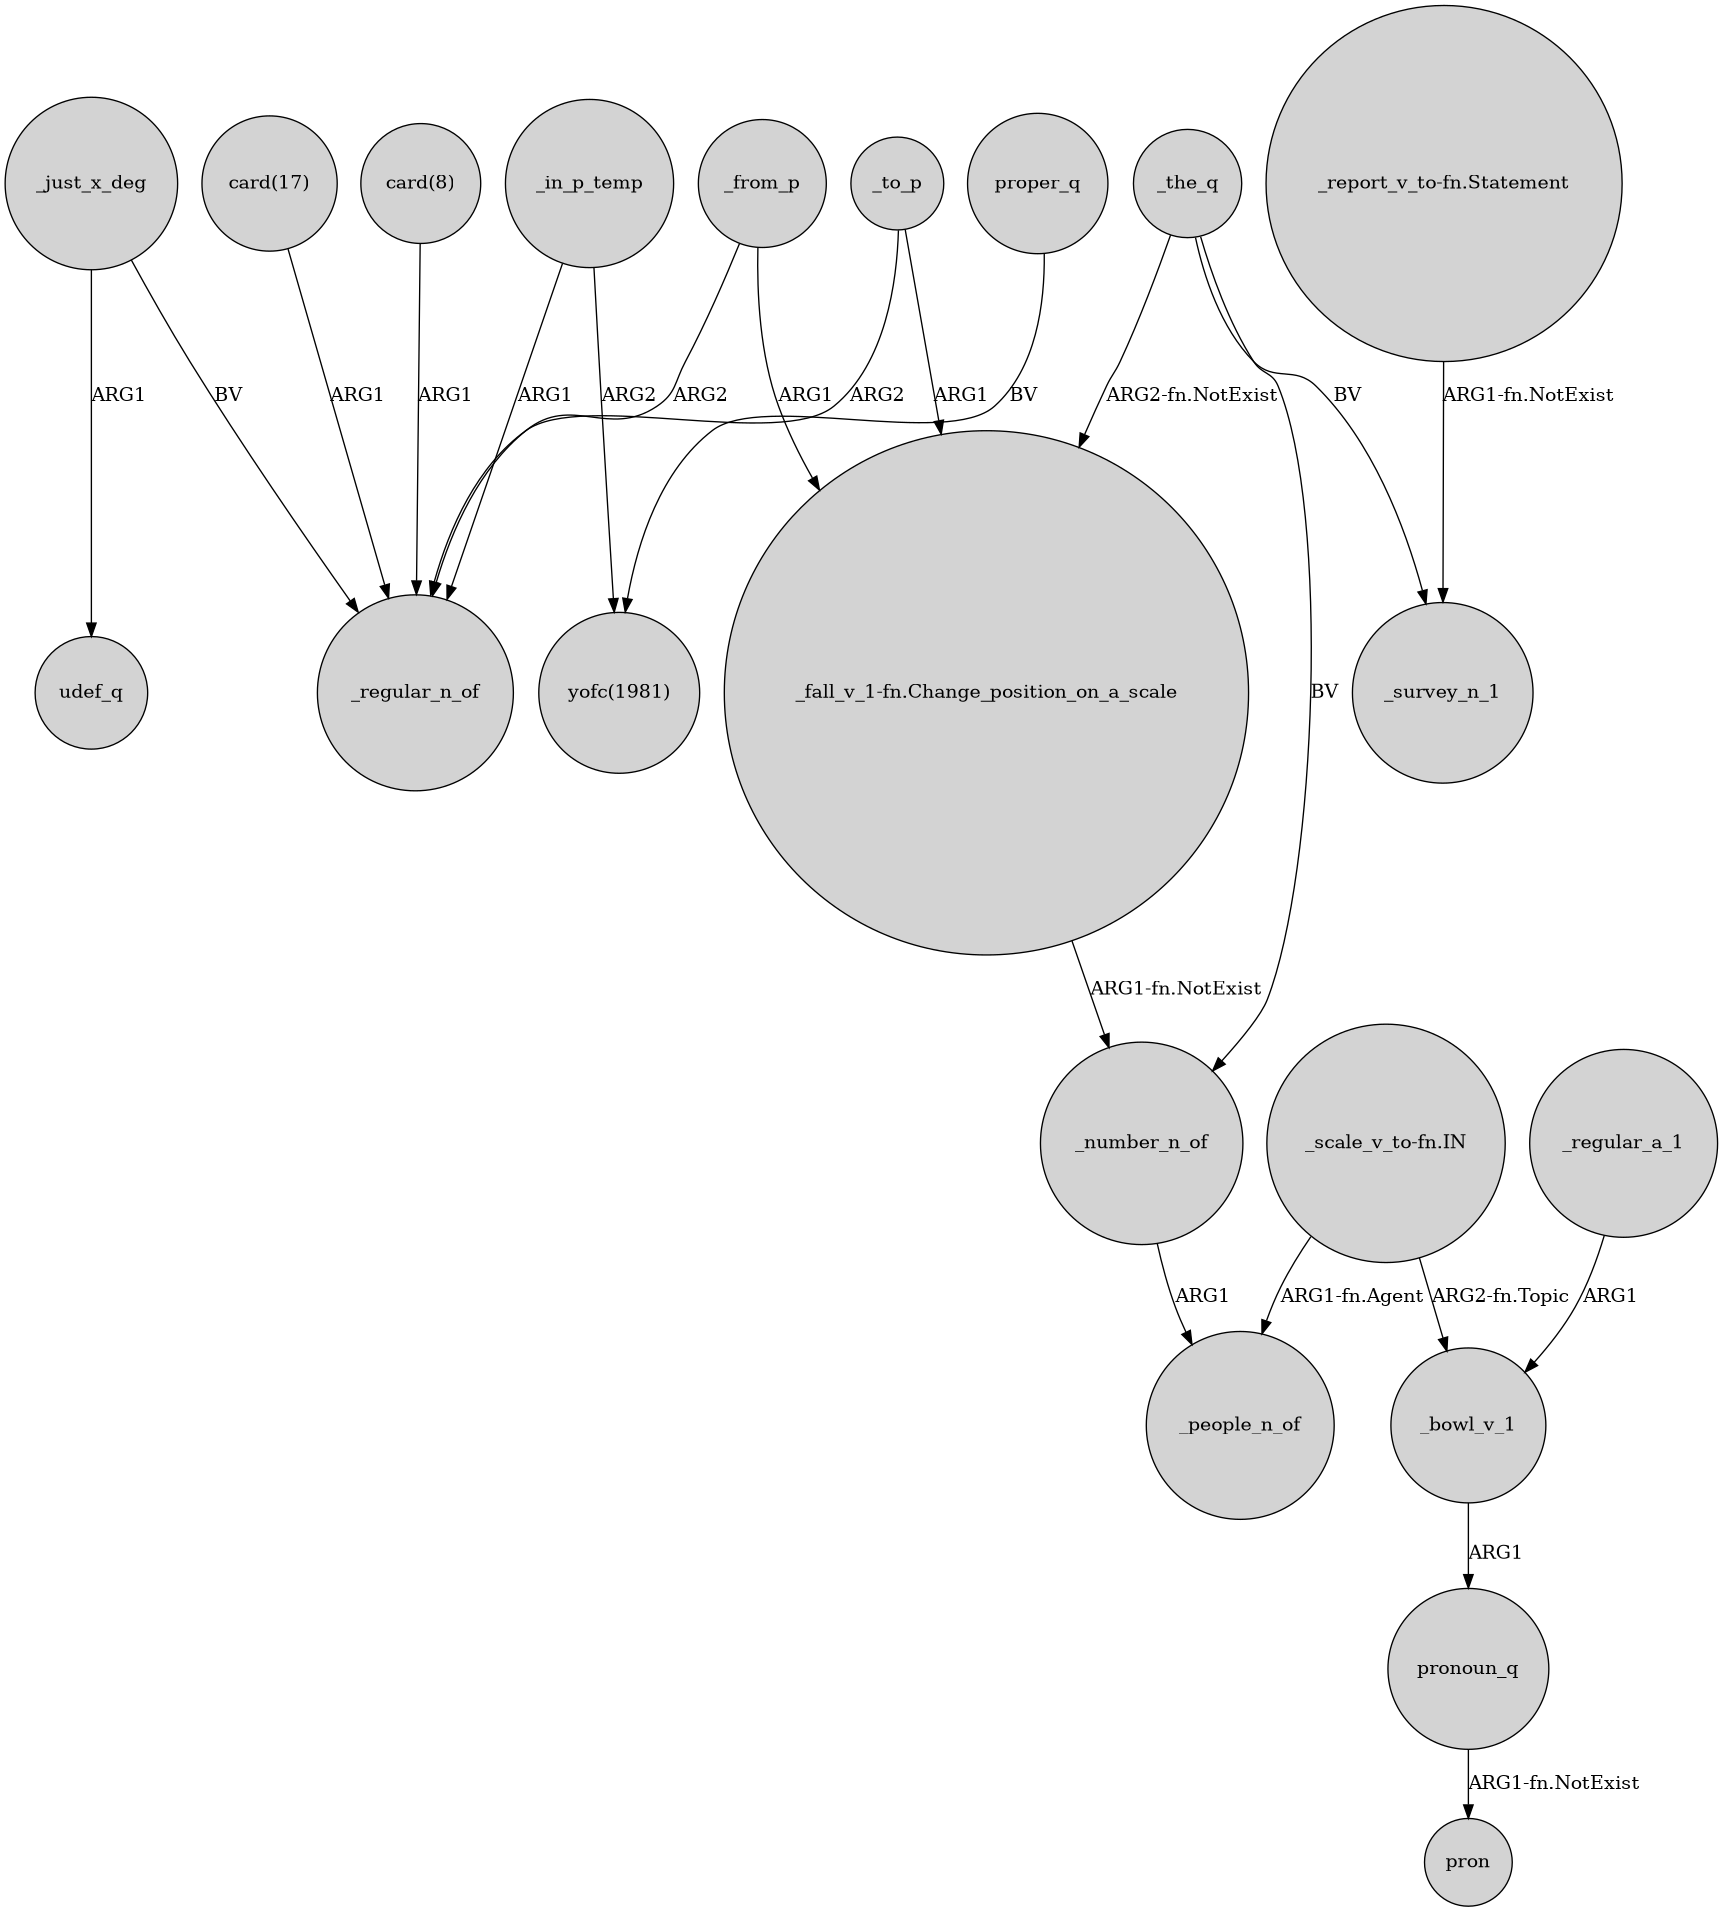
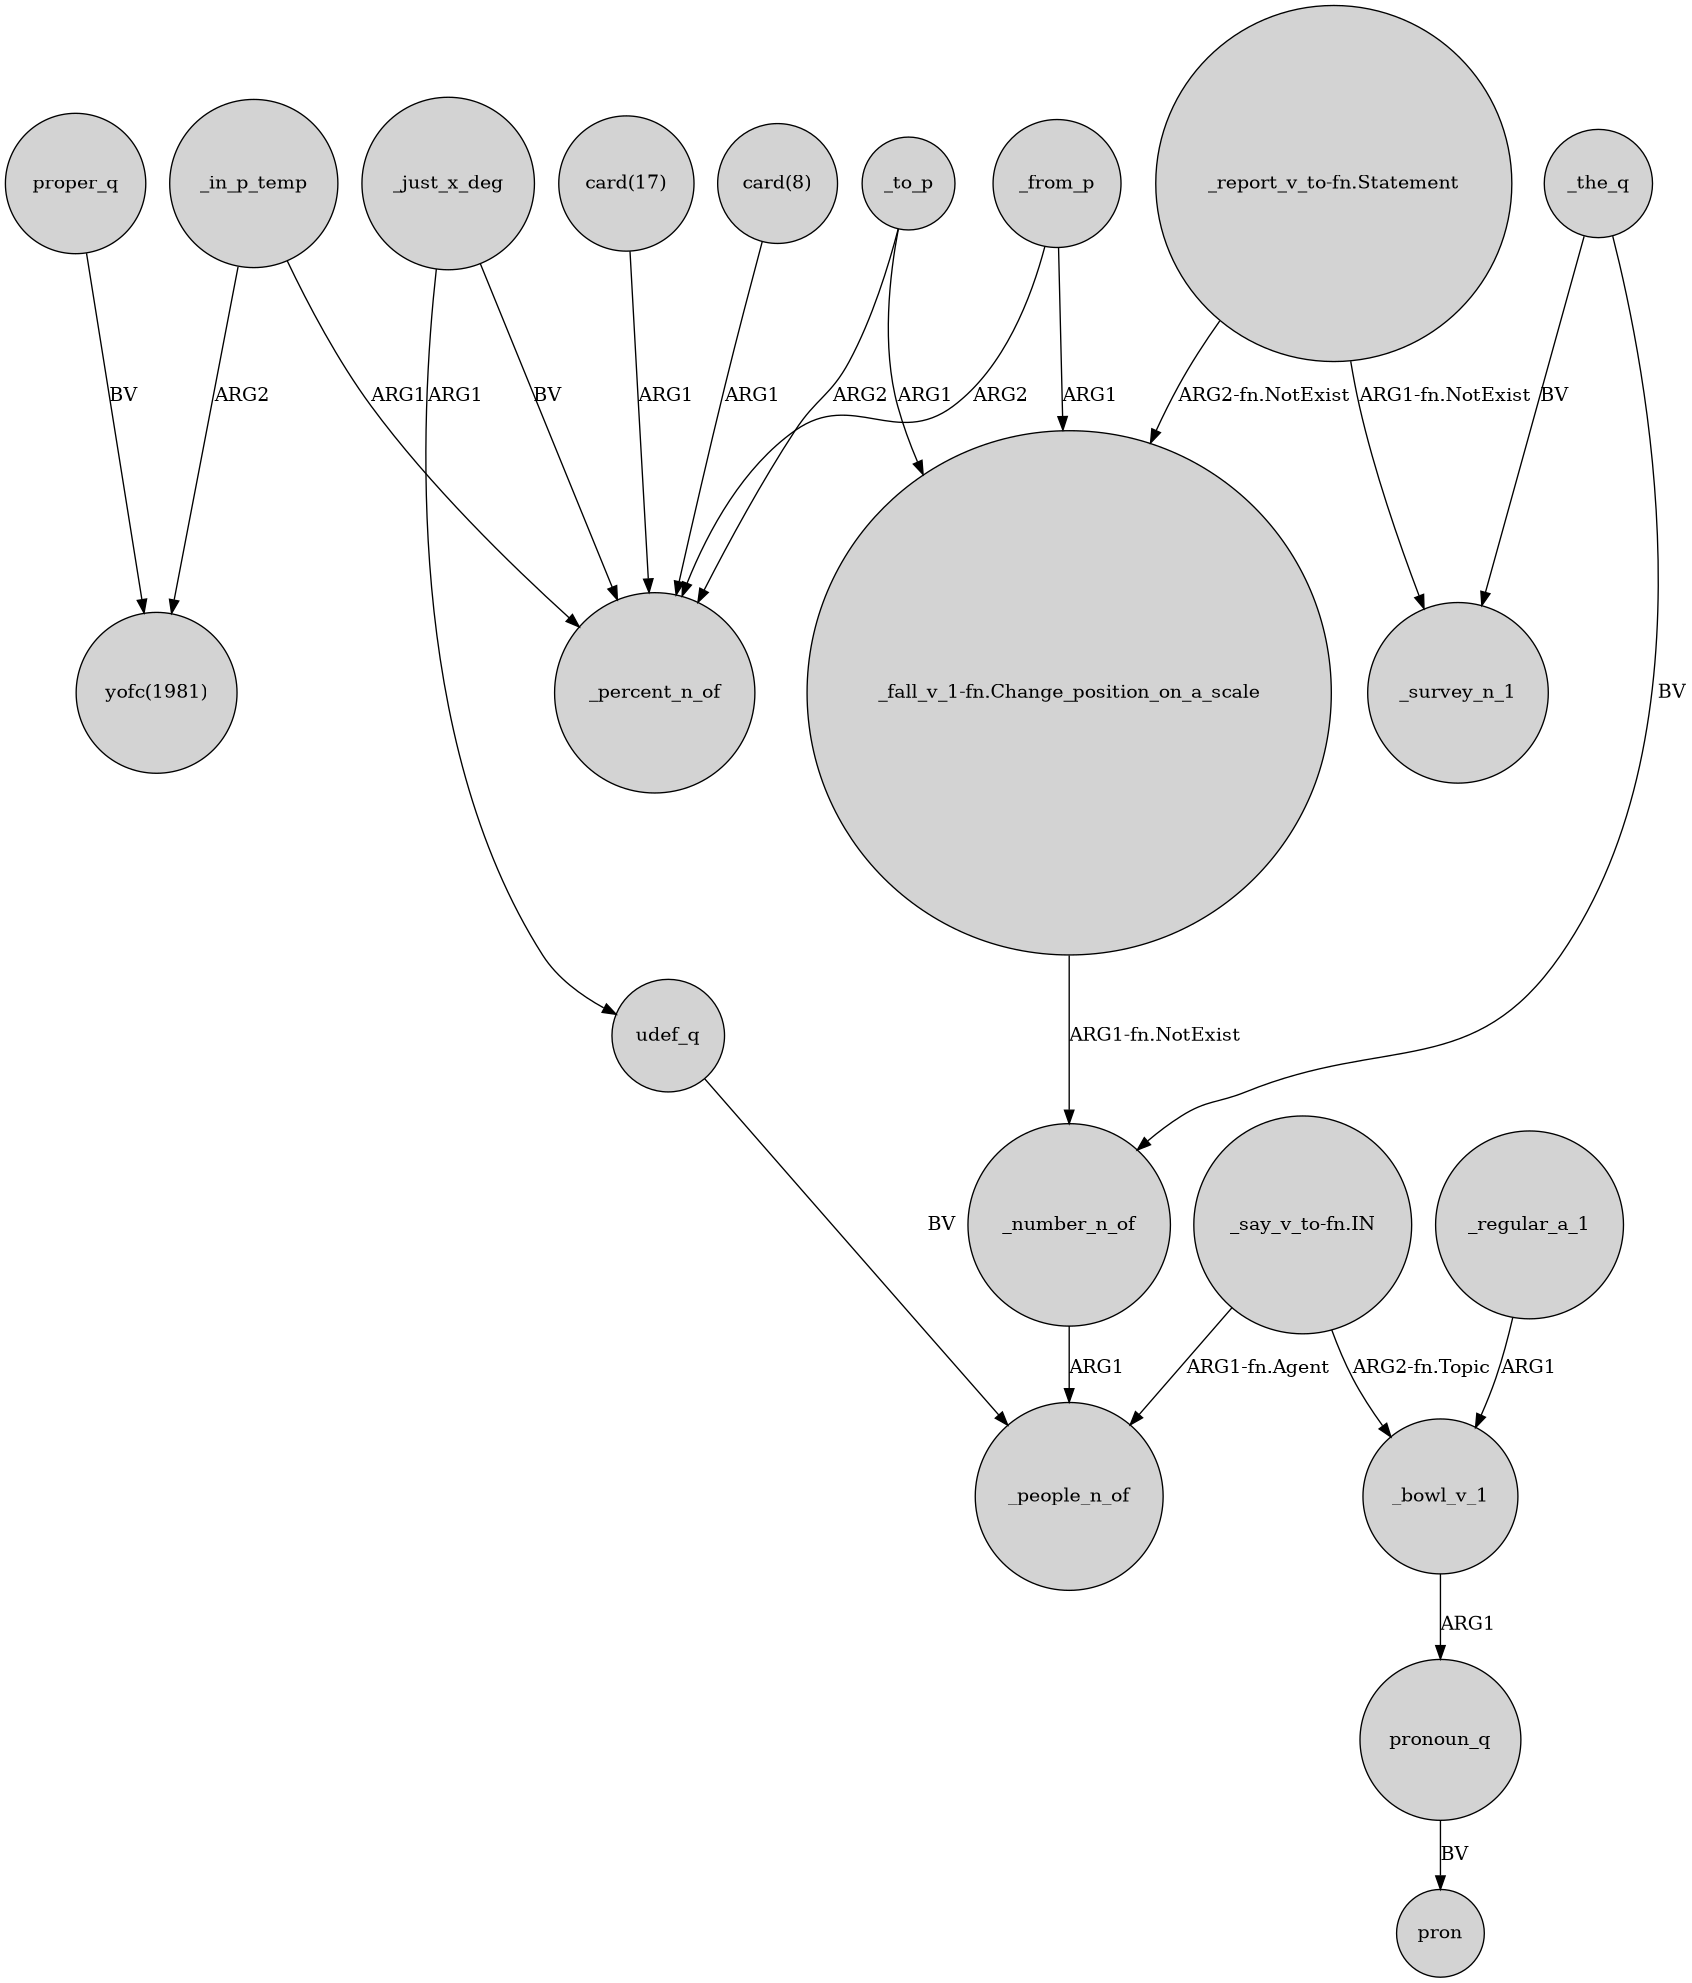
edge "_the_q" -> "_fall_v_1-fn.Change_position_on_a_scale": now "_report_v_to-fn.Statement" -> "_fall_v_1-fn.Change_position_on_a_scale"
node "_regular_n_of": label "_regular_n_of" -> "_percent_n_of"
node "_scale_v_to-fn.IN": label "_scale_v_to-fn.IN" -> "_say_v_to-fn.IN"
edge "udef_q" -> "_people_n_of": added, label "BV"
edge "pronoun_q" -> "pron": label "ARG1-fn.NotExist" -> "BV"
